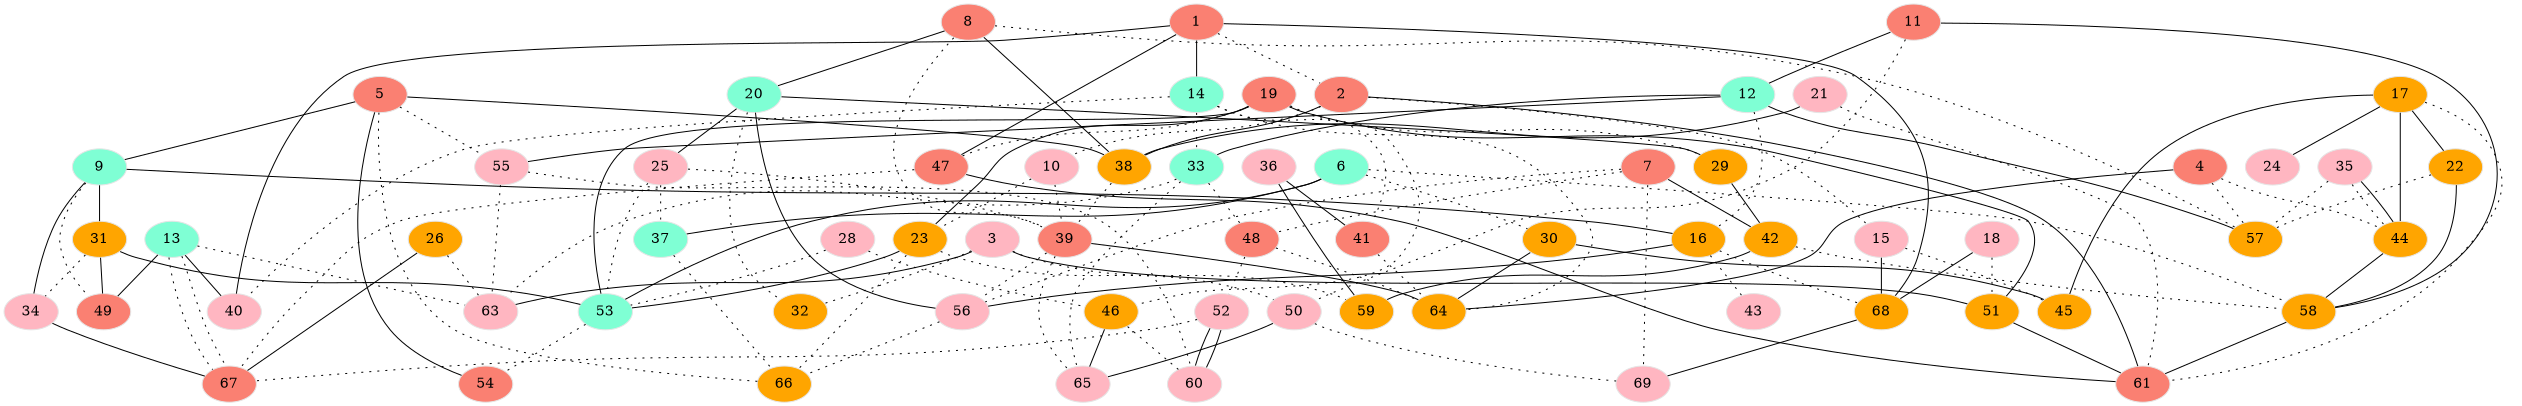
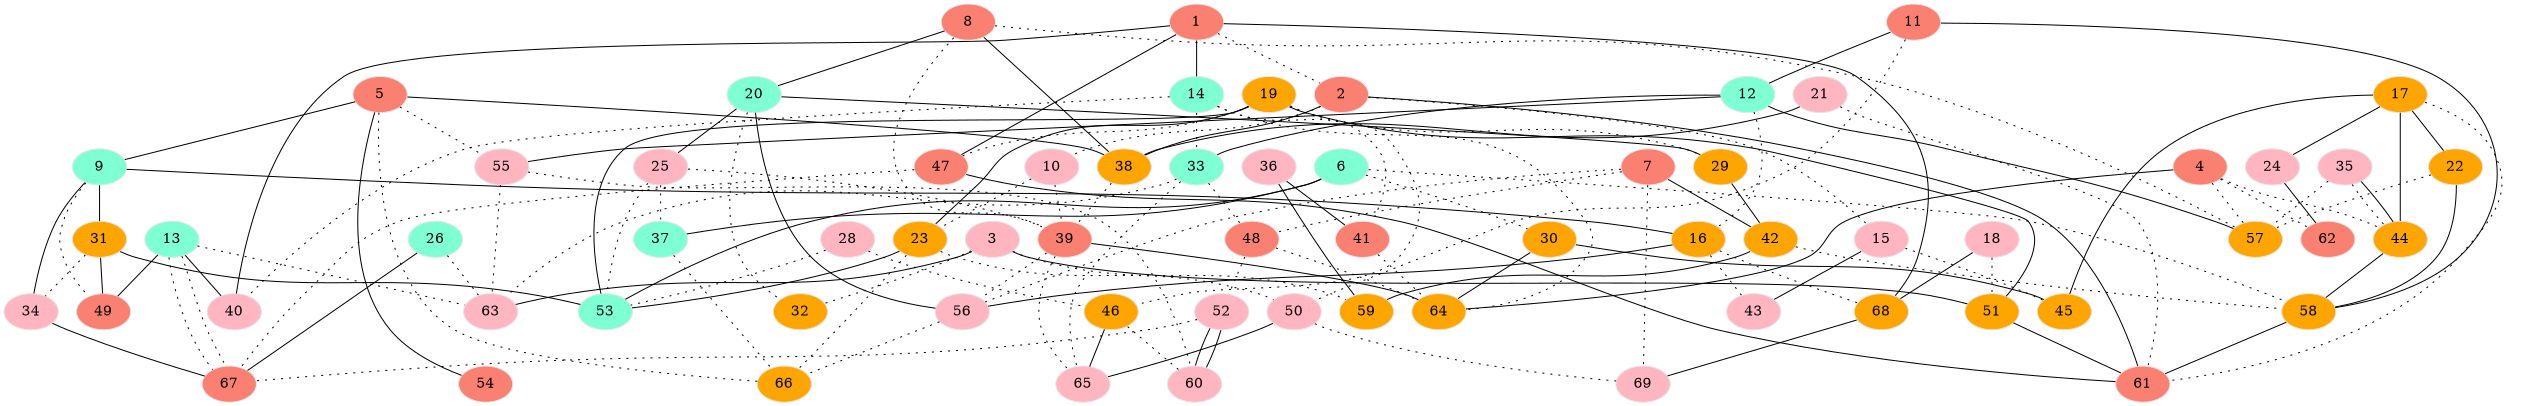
node "19": fillcolor salmon -> orange
node "26": fillcolor orange -> aquamarine
node "62": added
edge "15" -- "68": now "15" -- "43"
edge "53" -- "54": removed
